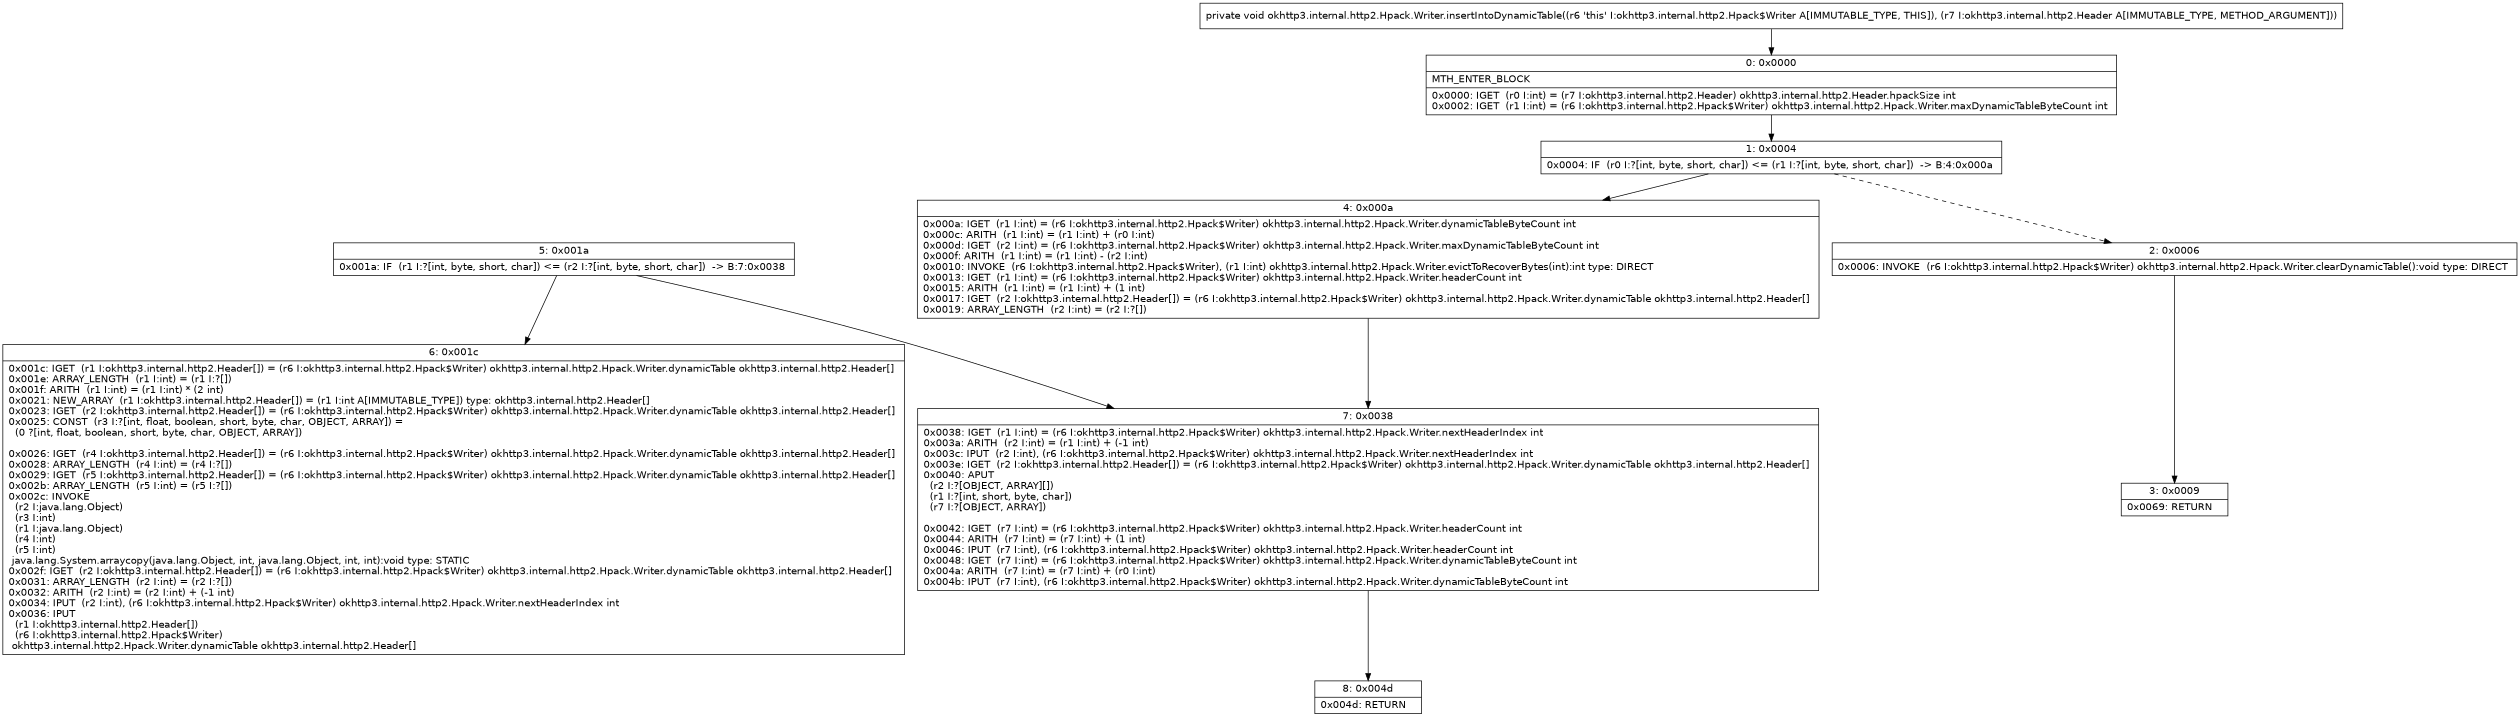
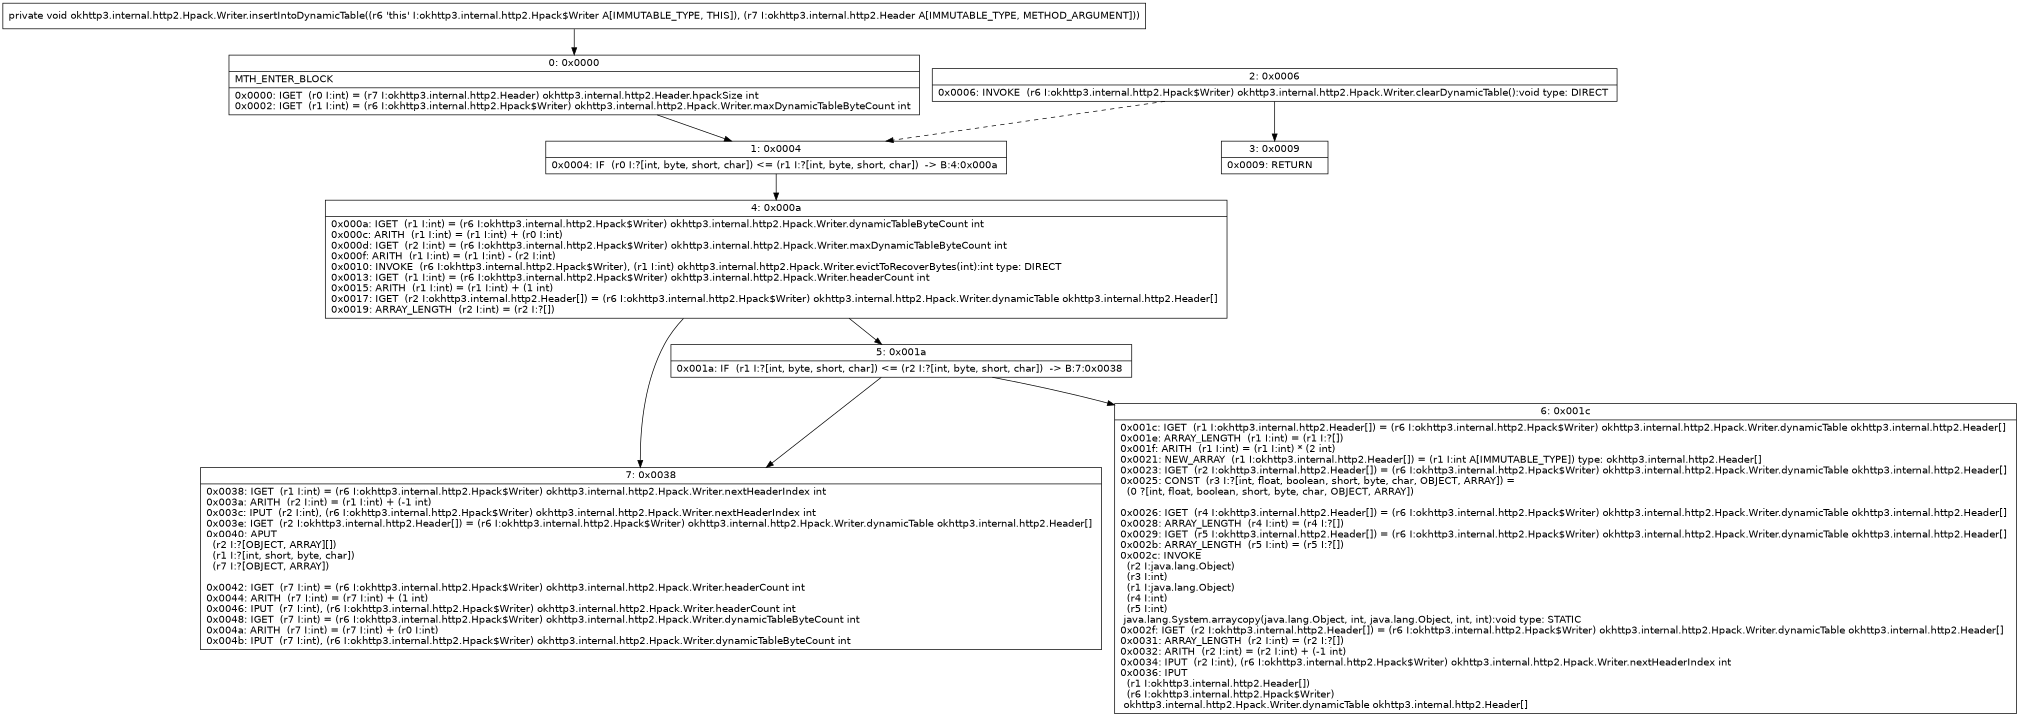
edge "1: 0x0004" -> "2: 0x0006": reversed
edge "4: 0x000a" -> "5: 0x001a": added
node "3: 0x0009": text "0x0069: RETURN" -> "0x0009: RETURN"
node "8: 0x004d": removed
